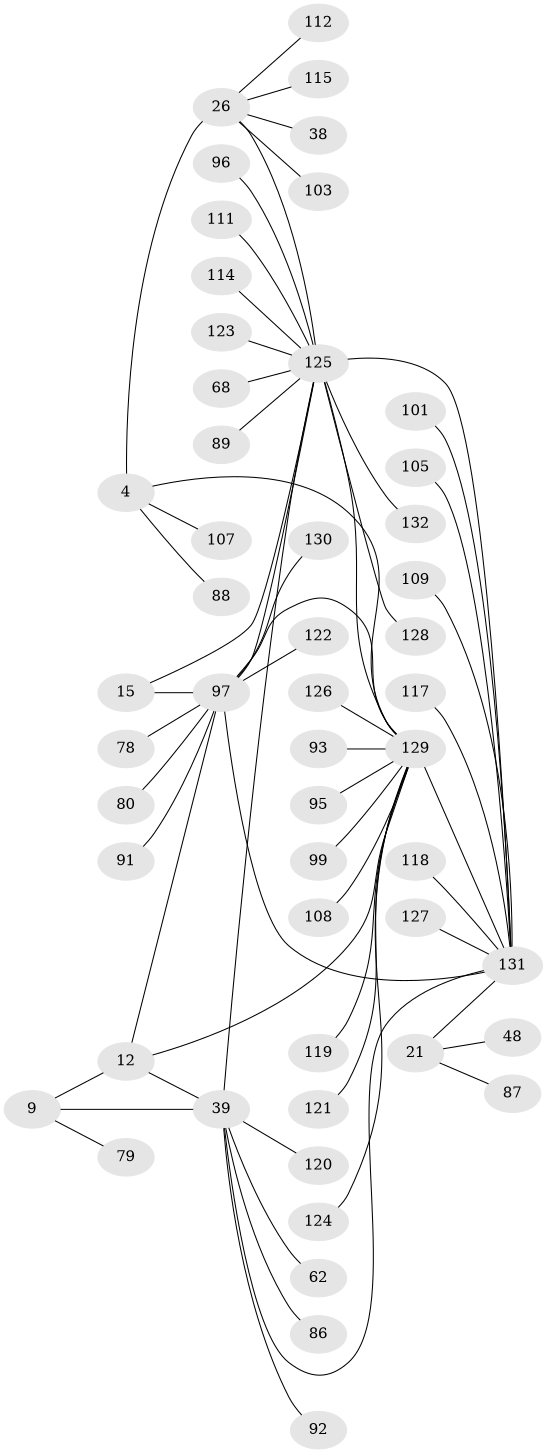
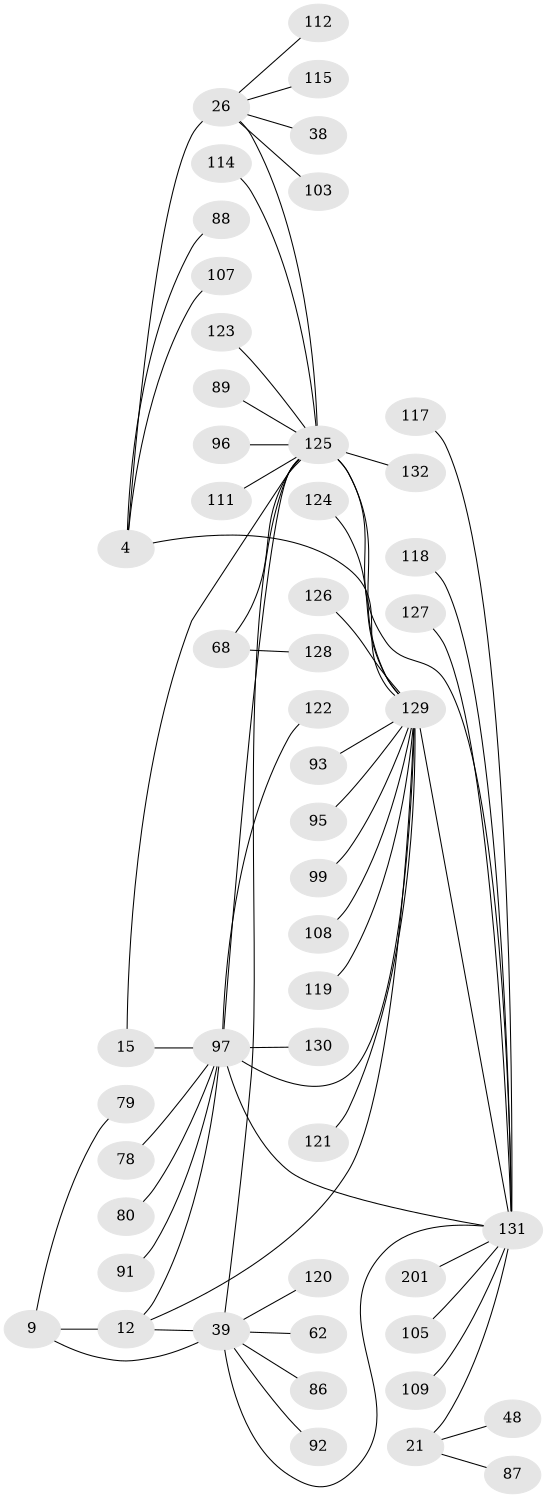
node "101": label "101" -> "201"
edge "125" -- "128": now "68" -- "128"
